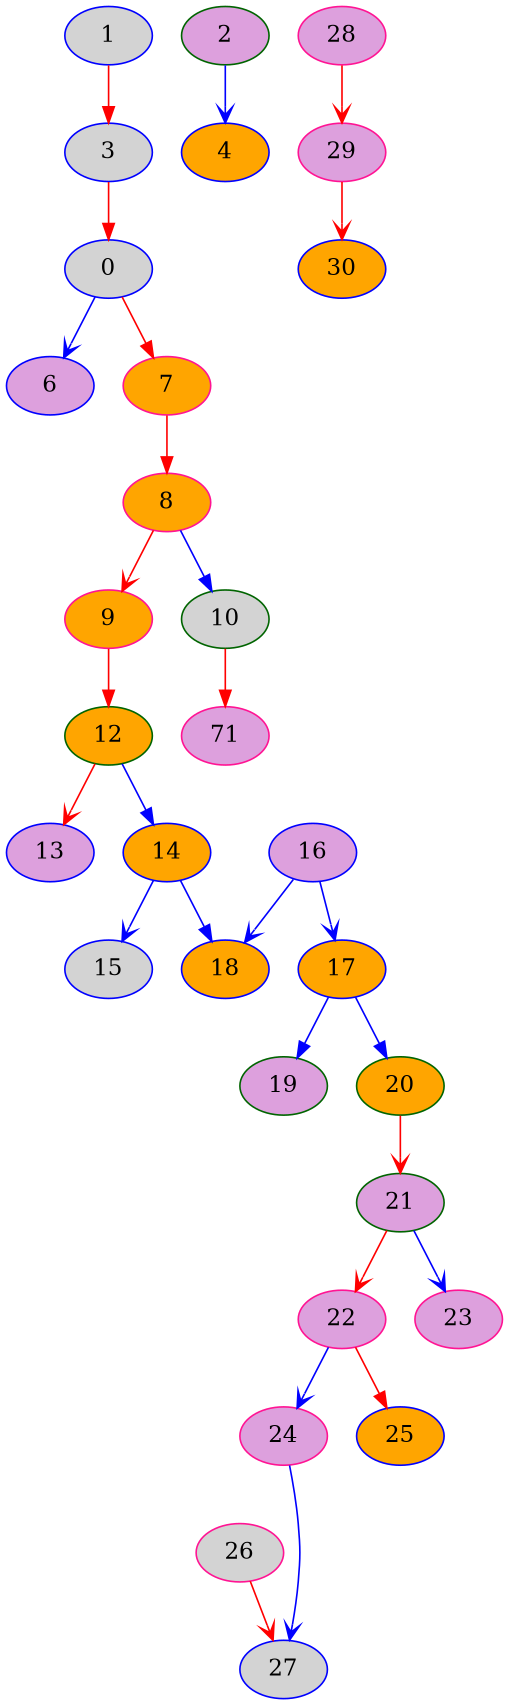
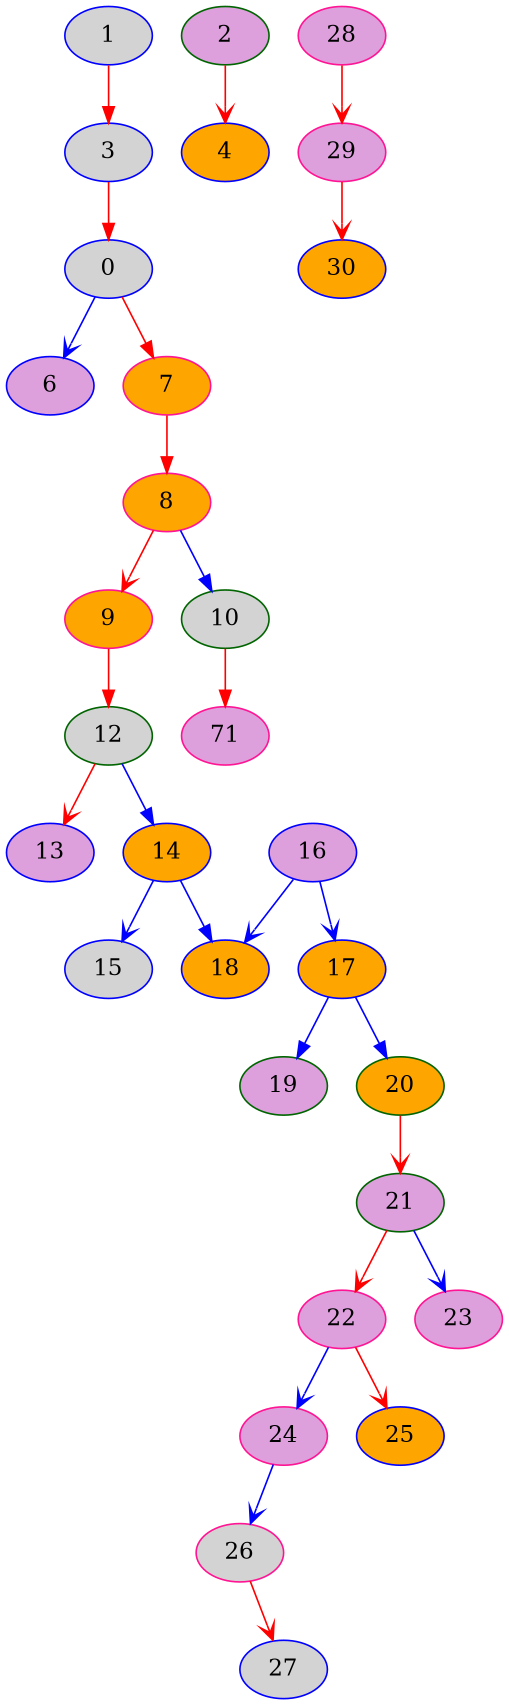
edge "2" -> "4": color blue -> red
node "12": fillcolor orange -> lightgrey
edge "22" -> "25": arrowhead normal -> vee
edge "24" -> "27": now "24" -> "26"
